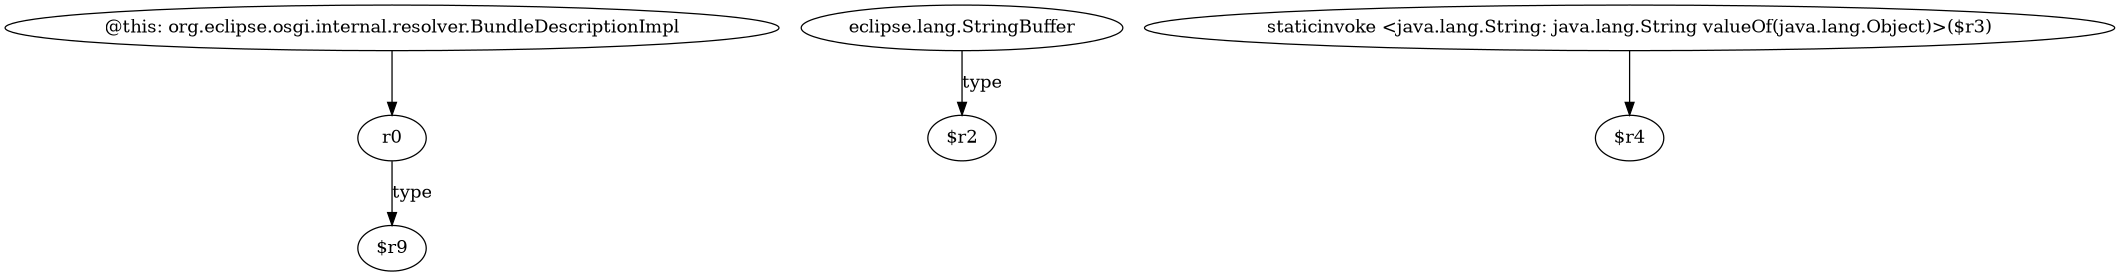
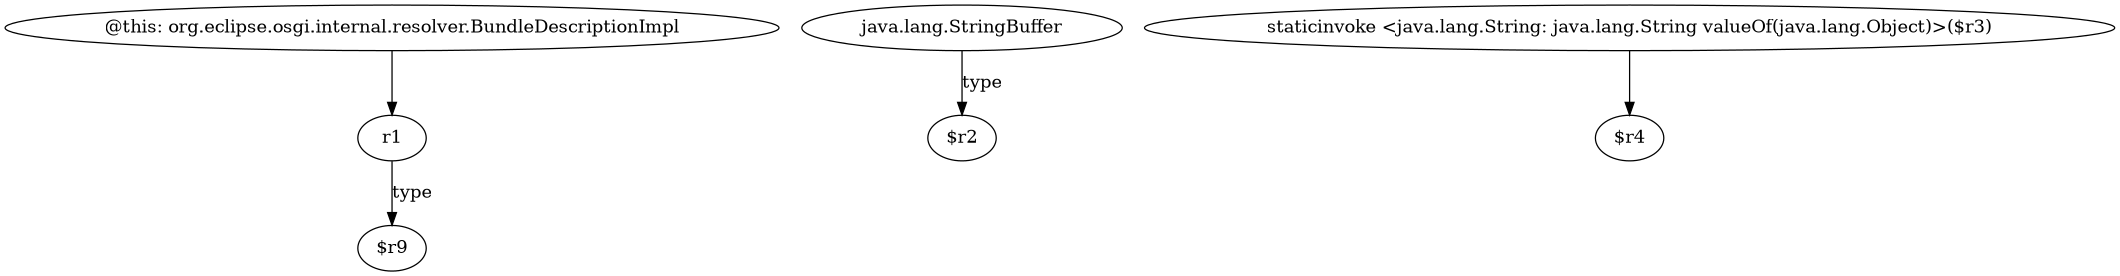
node "eclipse.lang.StringBuffer": label "eclipse.lang.StringBuffer" -> "java.lang.StringBuffer"
node "r0": label "r0" -> "r1"
